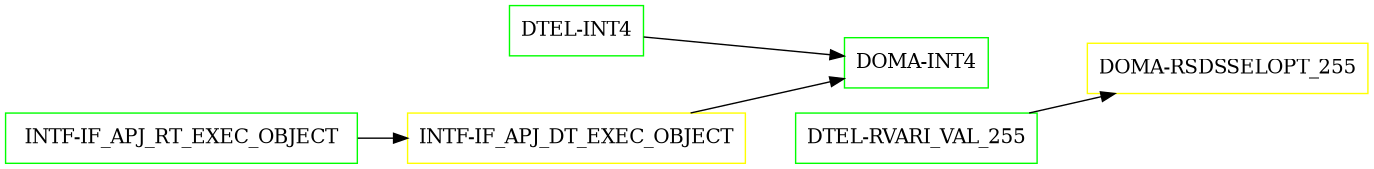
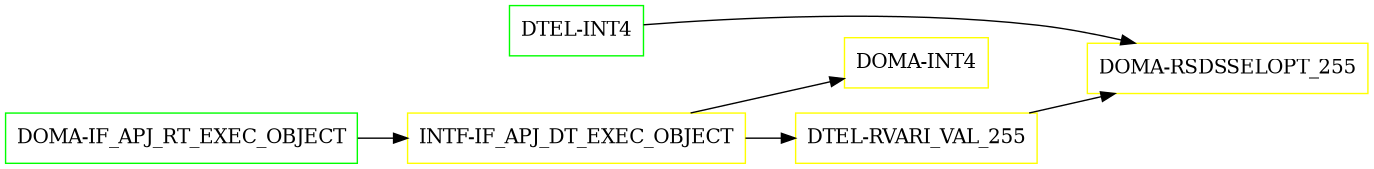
edge "DTEL-INT4" -> "DOMA-INT4": now "DTEL-INT4" -> "DOMA-RSDSSELOPT_255"
node "DOMA-INT4": color green -> yellow
node "INTF-IF_APJ_RT_EXEC_OBJECT": label "INTF-IF_APJ_RT_EXEC_OBJECT" -> "DOMA-IF_APJ_RT_EXEC_OBJECT"
edge "INTF-IF_APJ_DT_EXEC_OBJECT" -> "DTEL-RVARI_VAL_255": added
node "DTEL-RVARI_VAL_255": color green -> yellow
